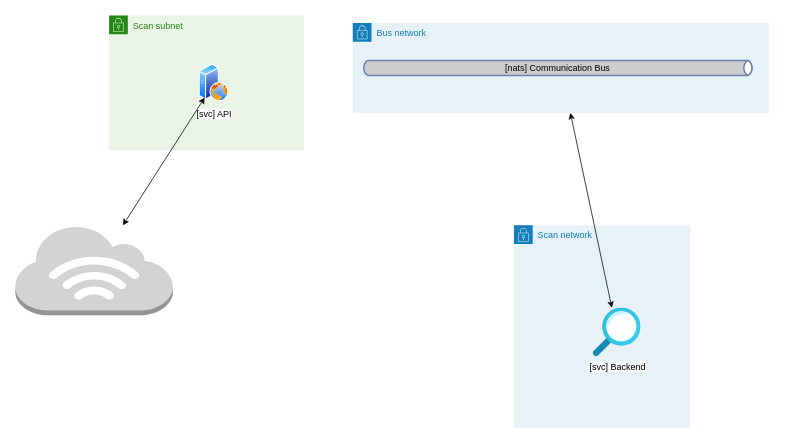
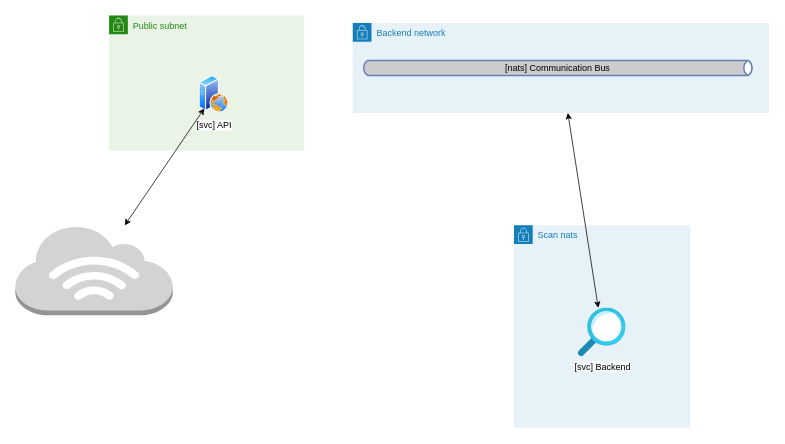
node "Scan subnet": label "Scan subnet" -> "Public subnet"
node "Bus network": label "Bus network" -> "Backend network"
node "[svc] API": moved (214, 83) -> (214, 94)
node "Scan network": label "Scan network" -> "Scan nats"
node "[svc] Backend": moved (617, 332) -> (602, 332)
